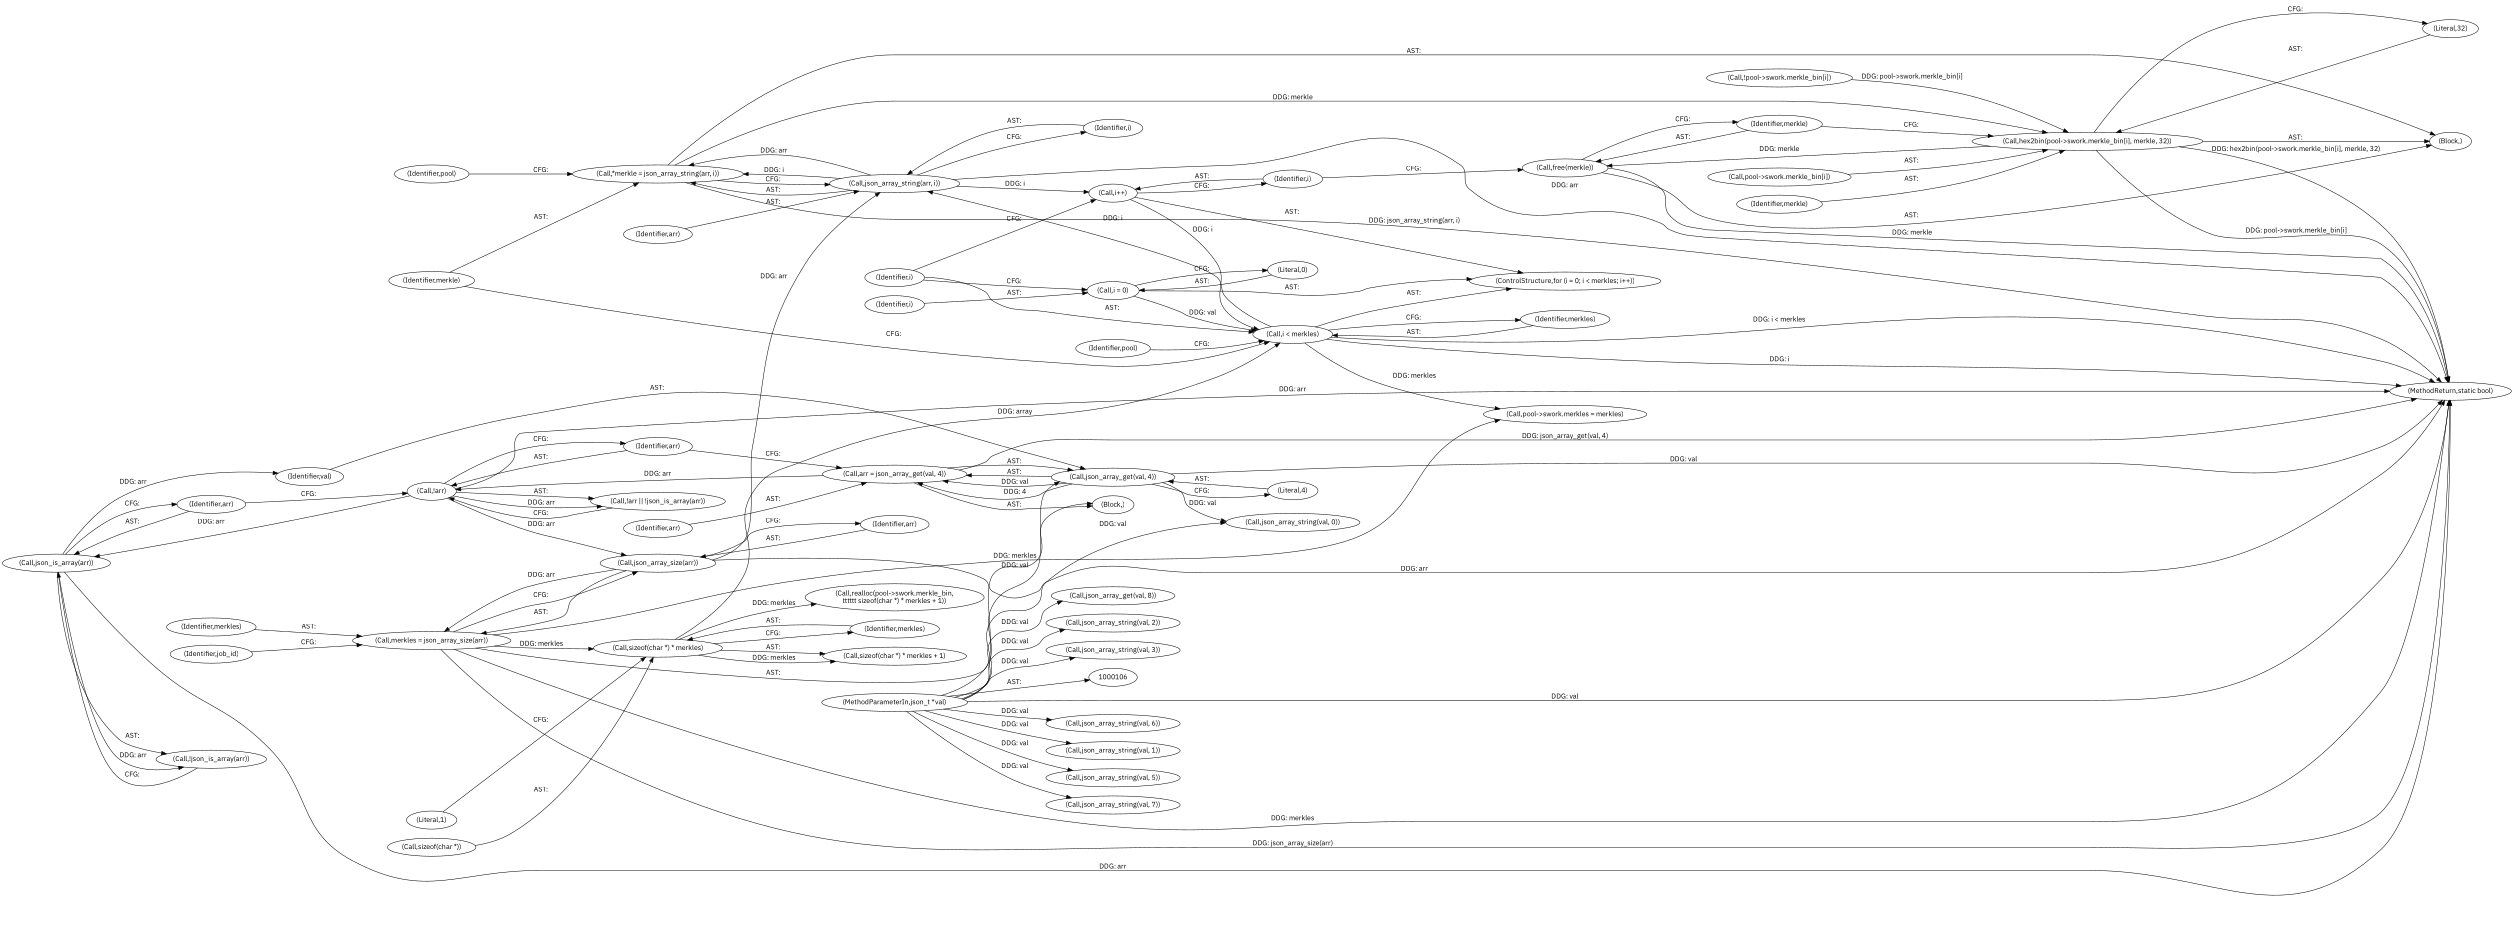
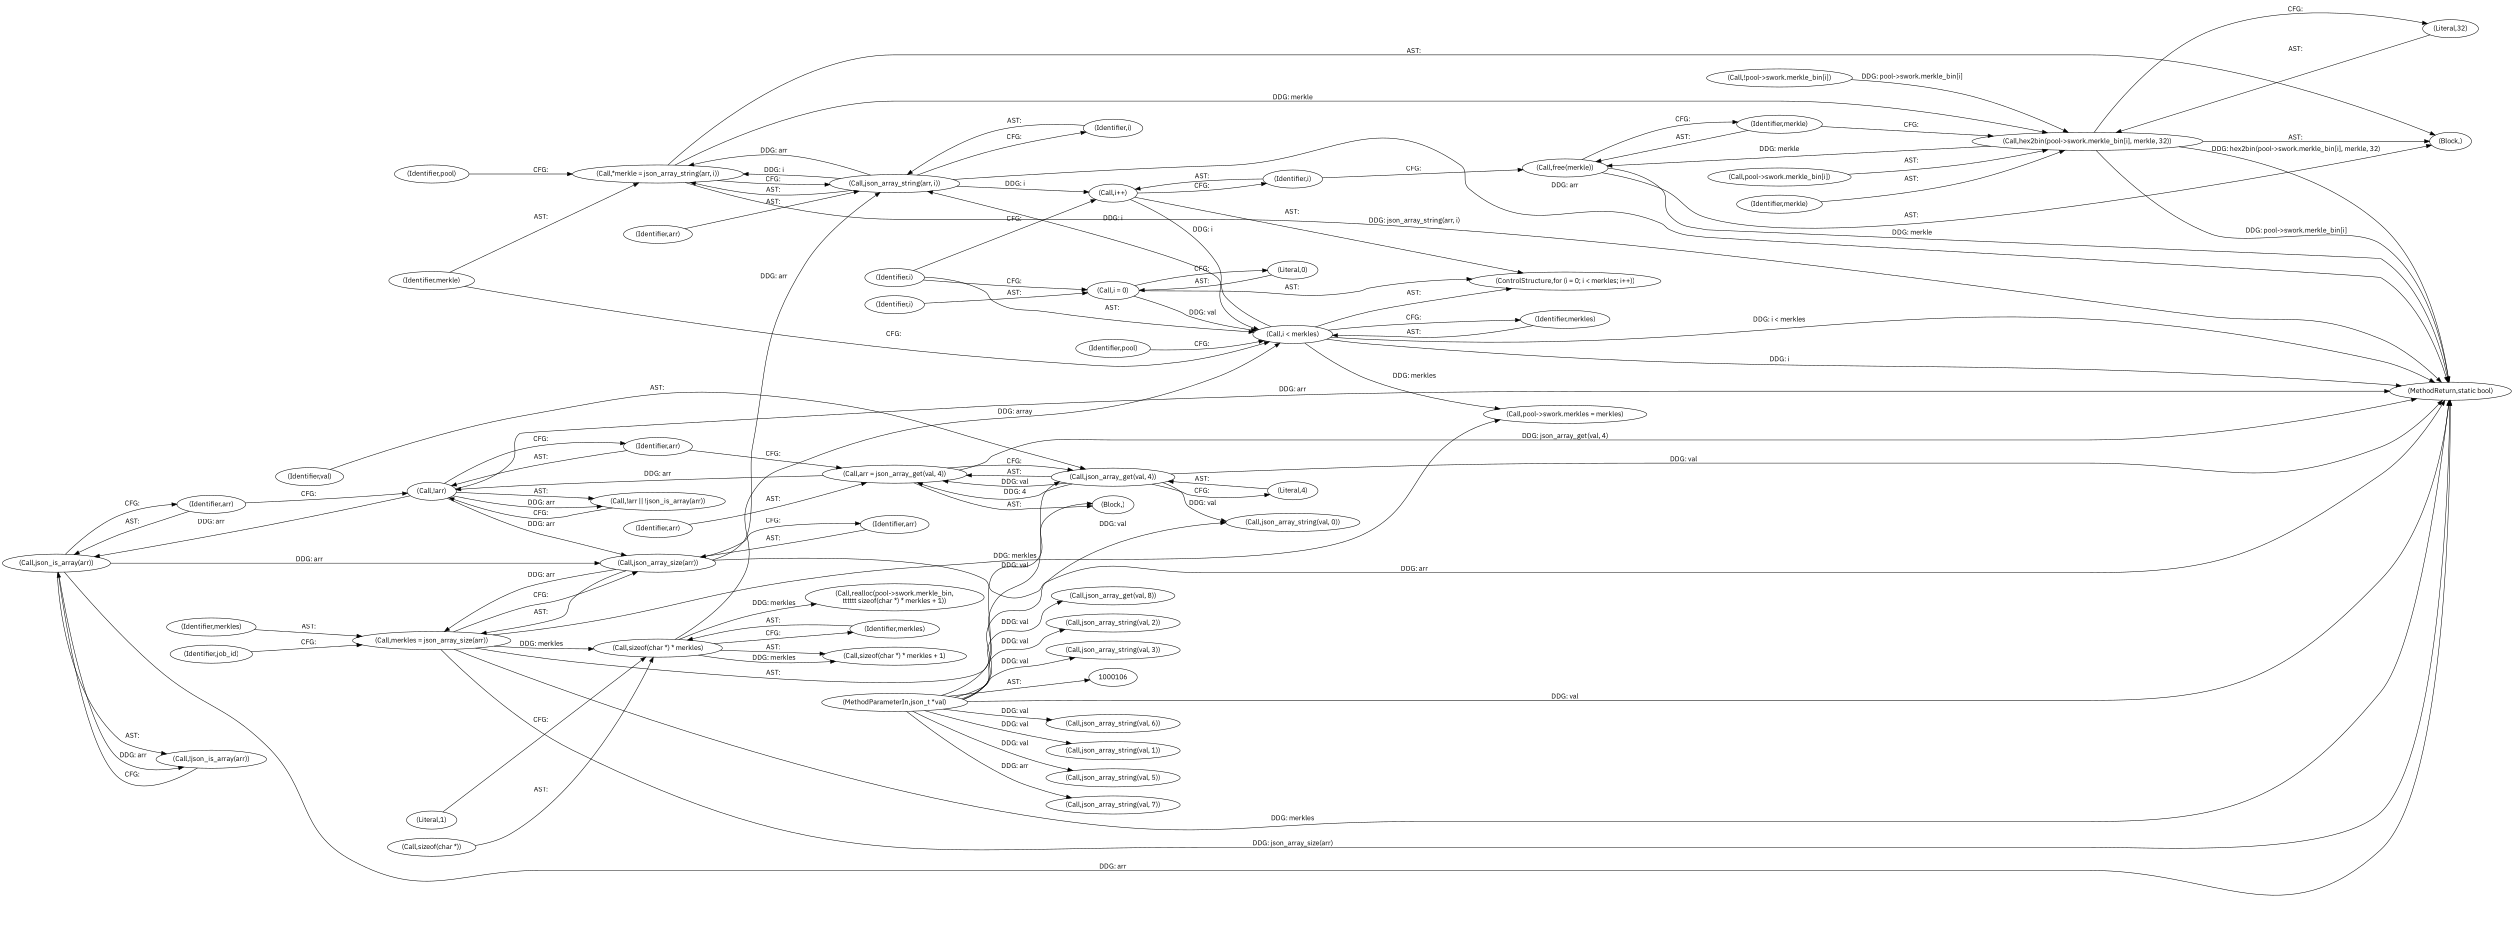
edge "(Call,arr = json_array_get(val, 4))" -> "(Call,json_array_get(val, 4))": label "AST: " -> "CFG: "
edge "(Call,json_is_array(arr))" -> "(Identifier,val)": now "(Call,json_is_array(arr))" -> "(Call,json_array_size(arr))"
edge "(MethodParameterIn,json_t *val)" -> "(Call,json_array_string(val, 7))": label "DDG: val" -> "DDG: arr"
